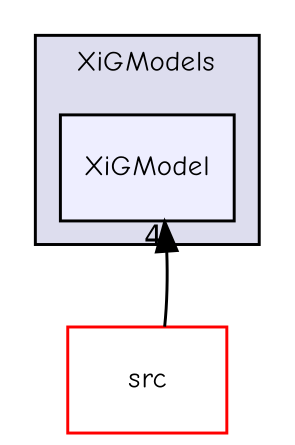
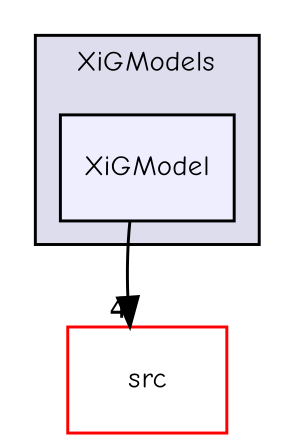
edge "src" -> "XiGModel": reversed
